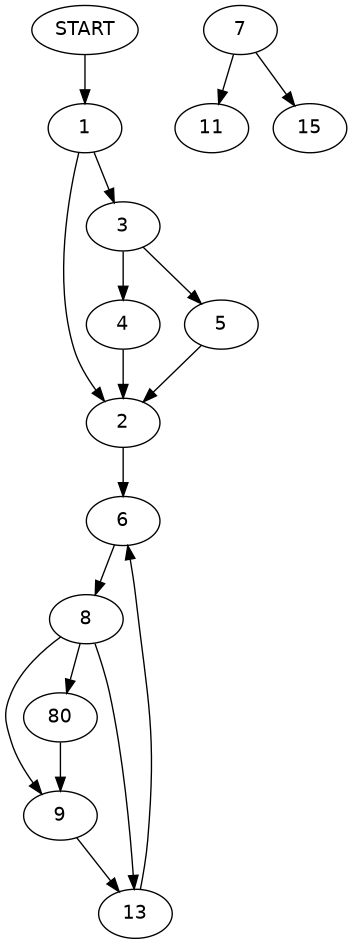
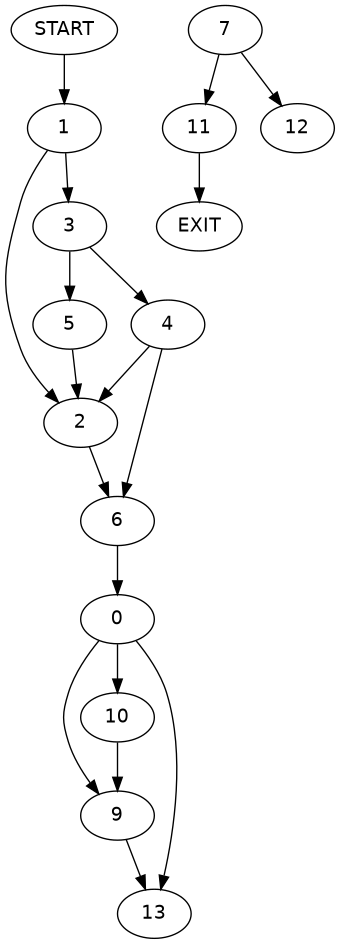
node "15": label "15" -> "12"
node "EXIT": added
node "8": label "8" -> "0"
node "80": label "80" -> "10"
edge "13" -> "6": now "4" -> "6"
